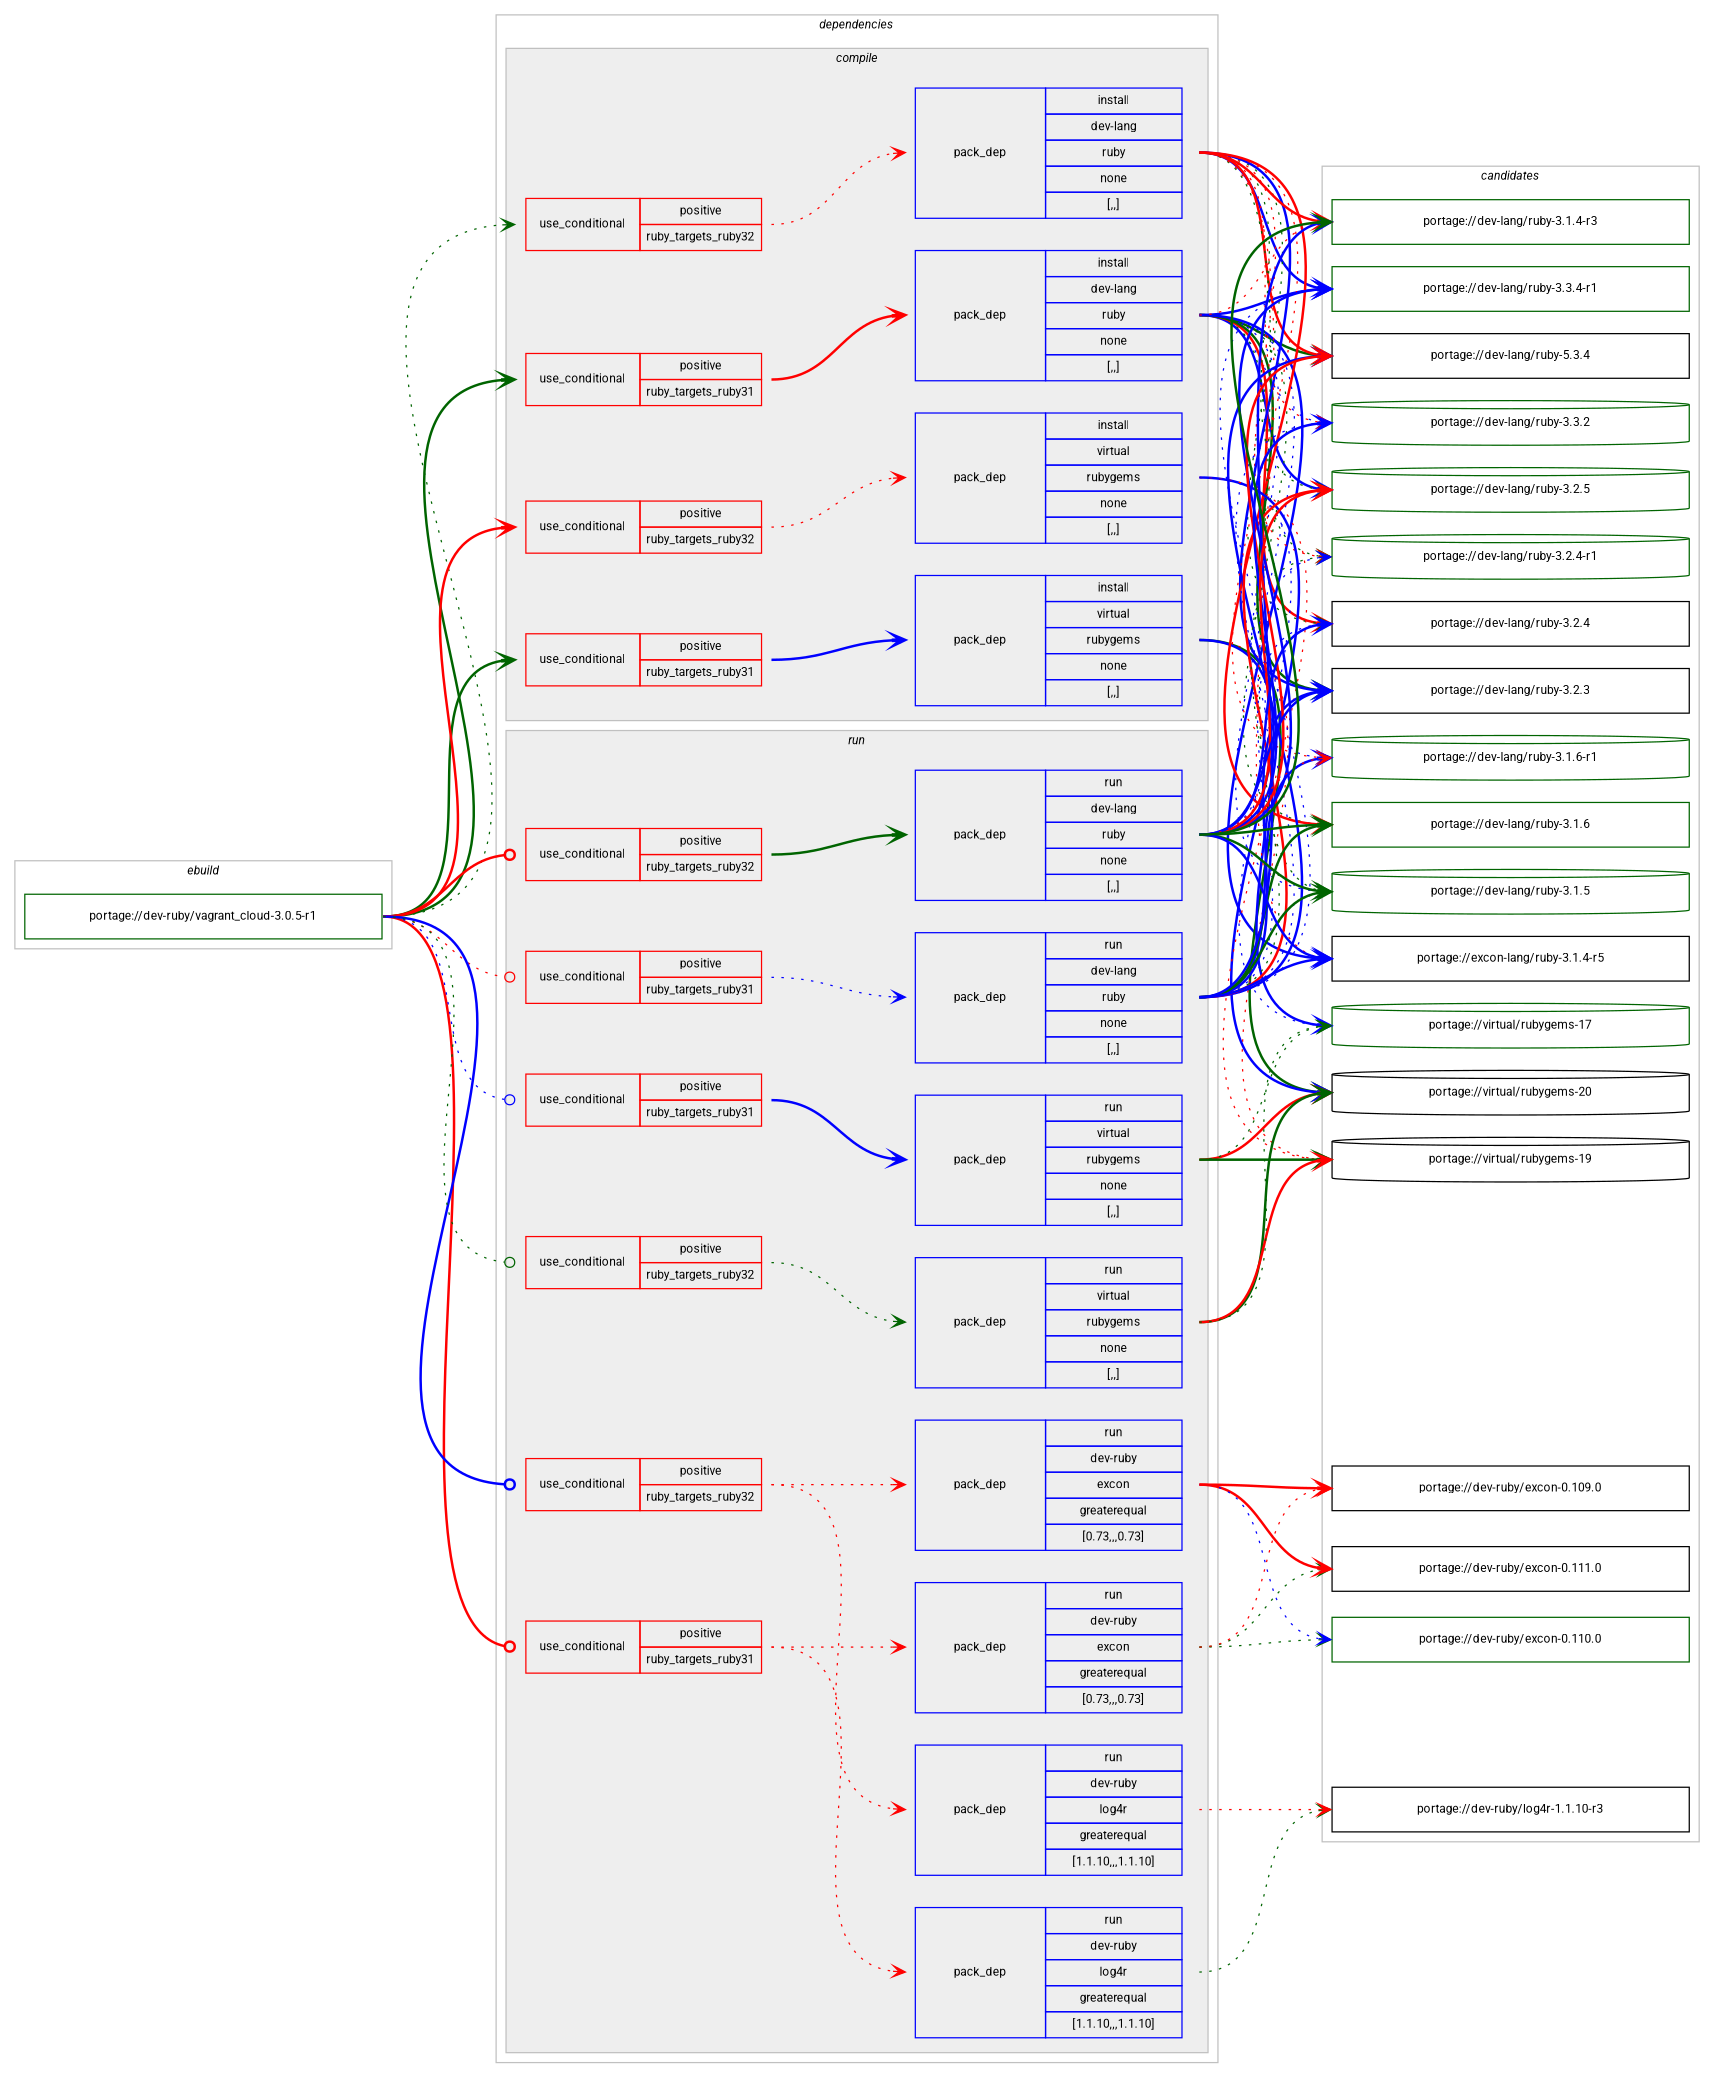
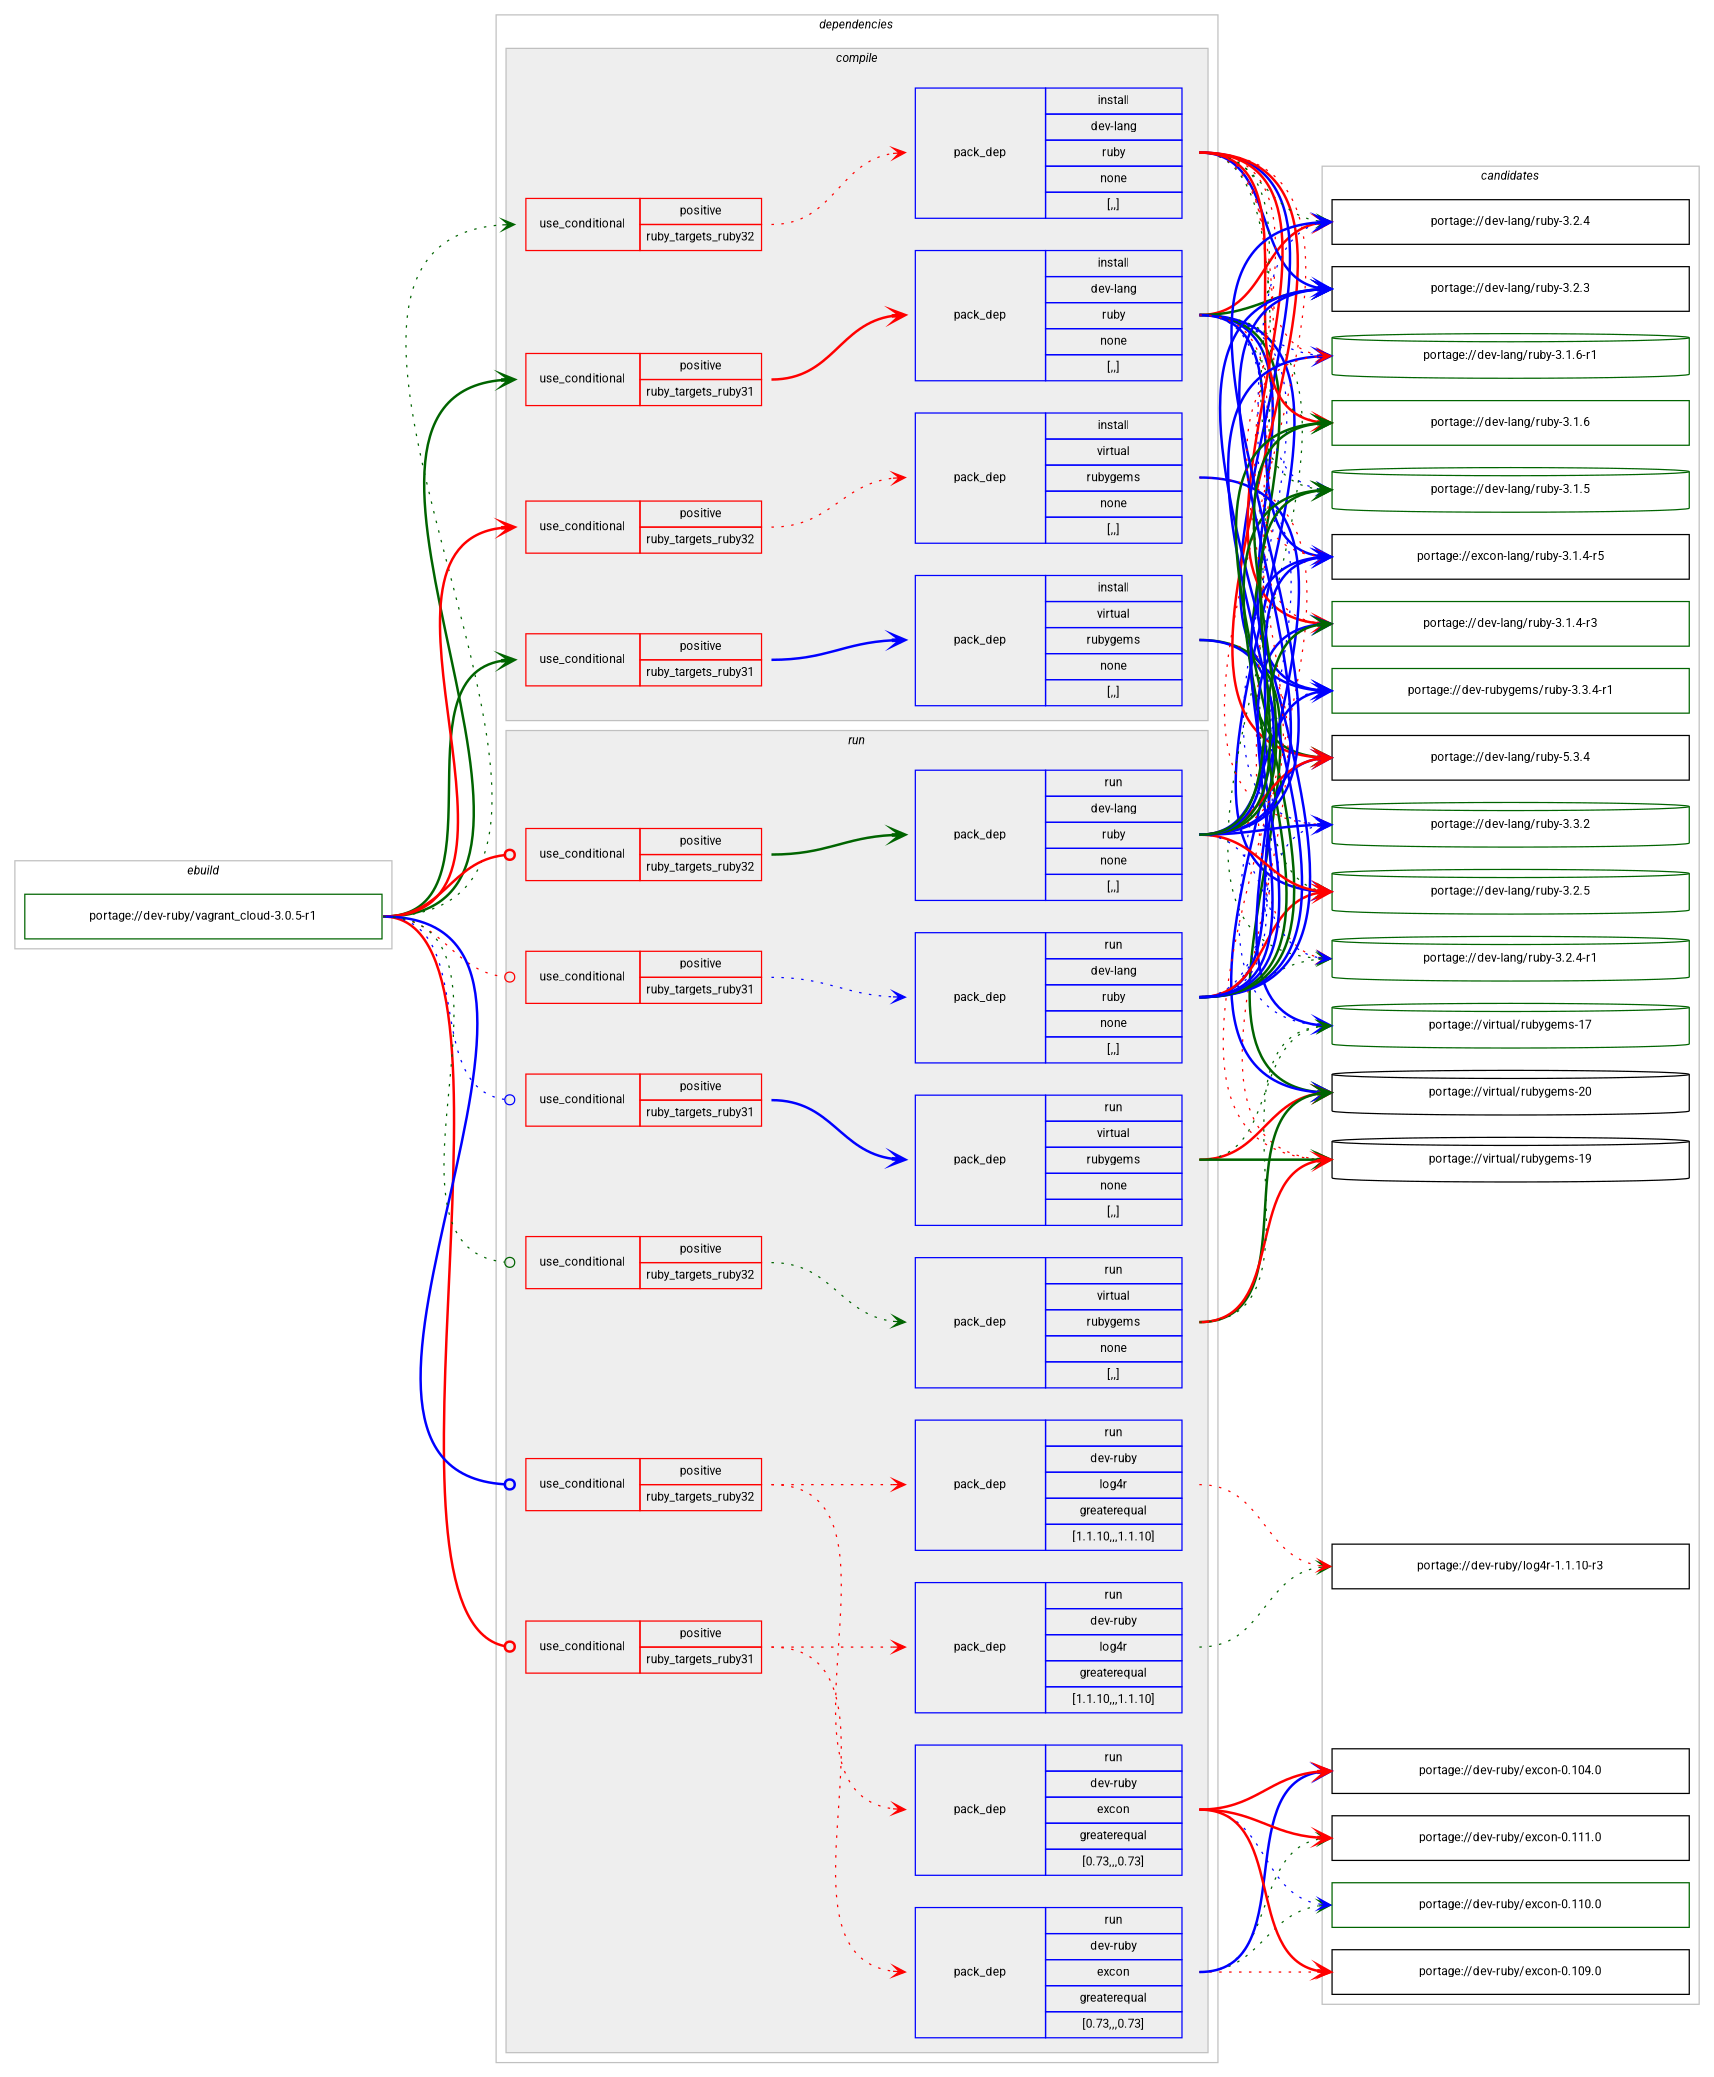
node "portage://dev-lang/ruby-3.3.4-r1": label "portage://dev-lang/ruby-3.3.4-r1" -> "portage://dev-rubygems/ruby-3.3.4-r1"
node "portage://dev-ruby/excon-0.104.0": added
